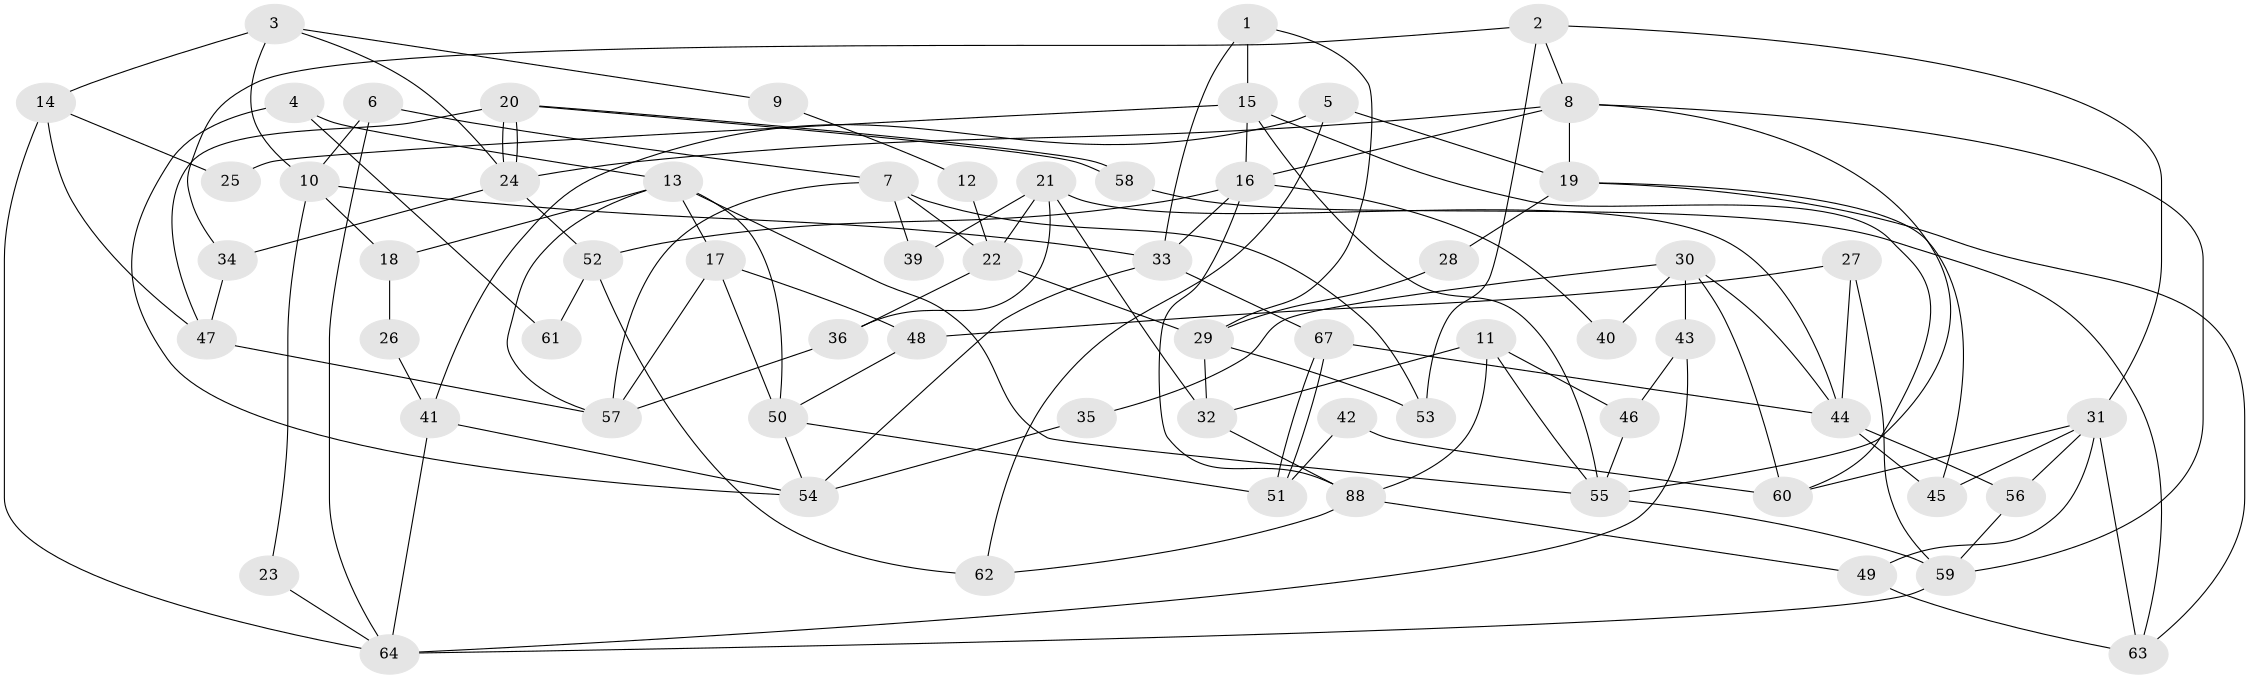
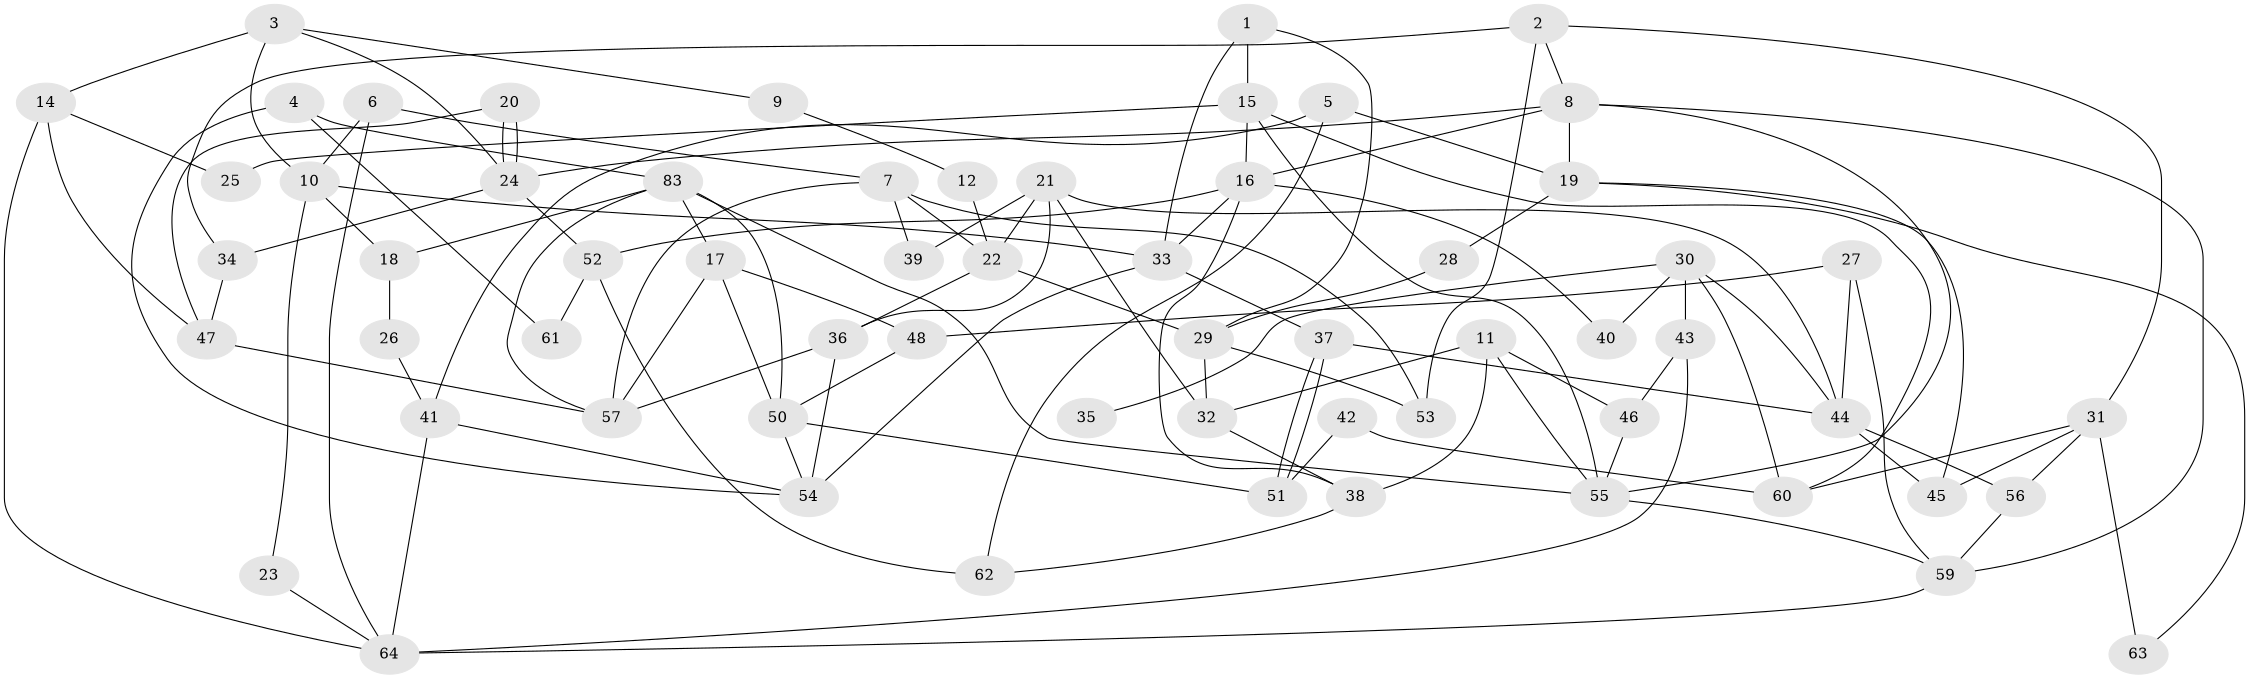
node "13": label "13" -> "83"
node "58": removed
node "67": label "67" -> "37"
edge "35" -- "54": now "36" -- "54"
node "88": label "88" -> "38"
node "49": removed
